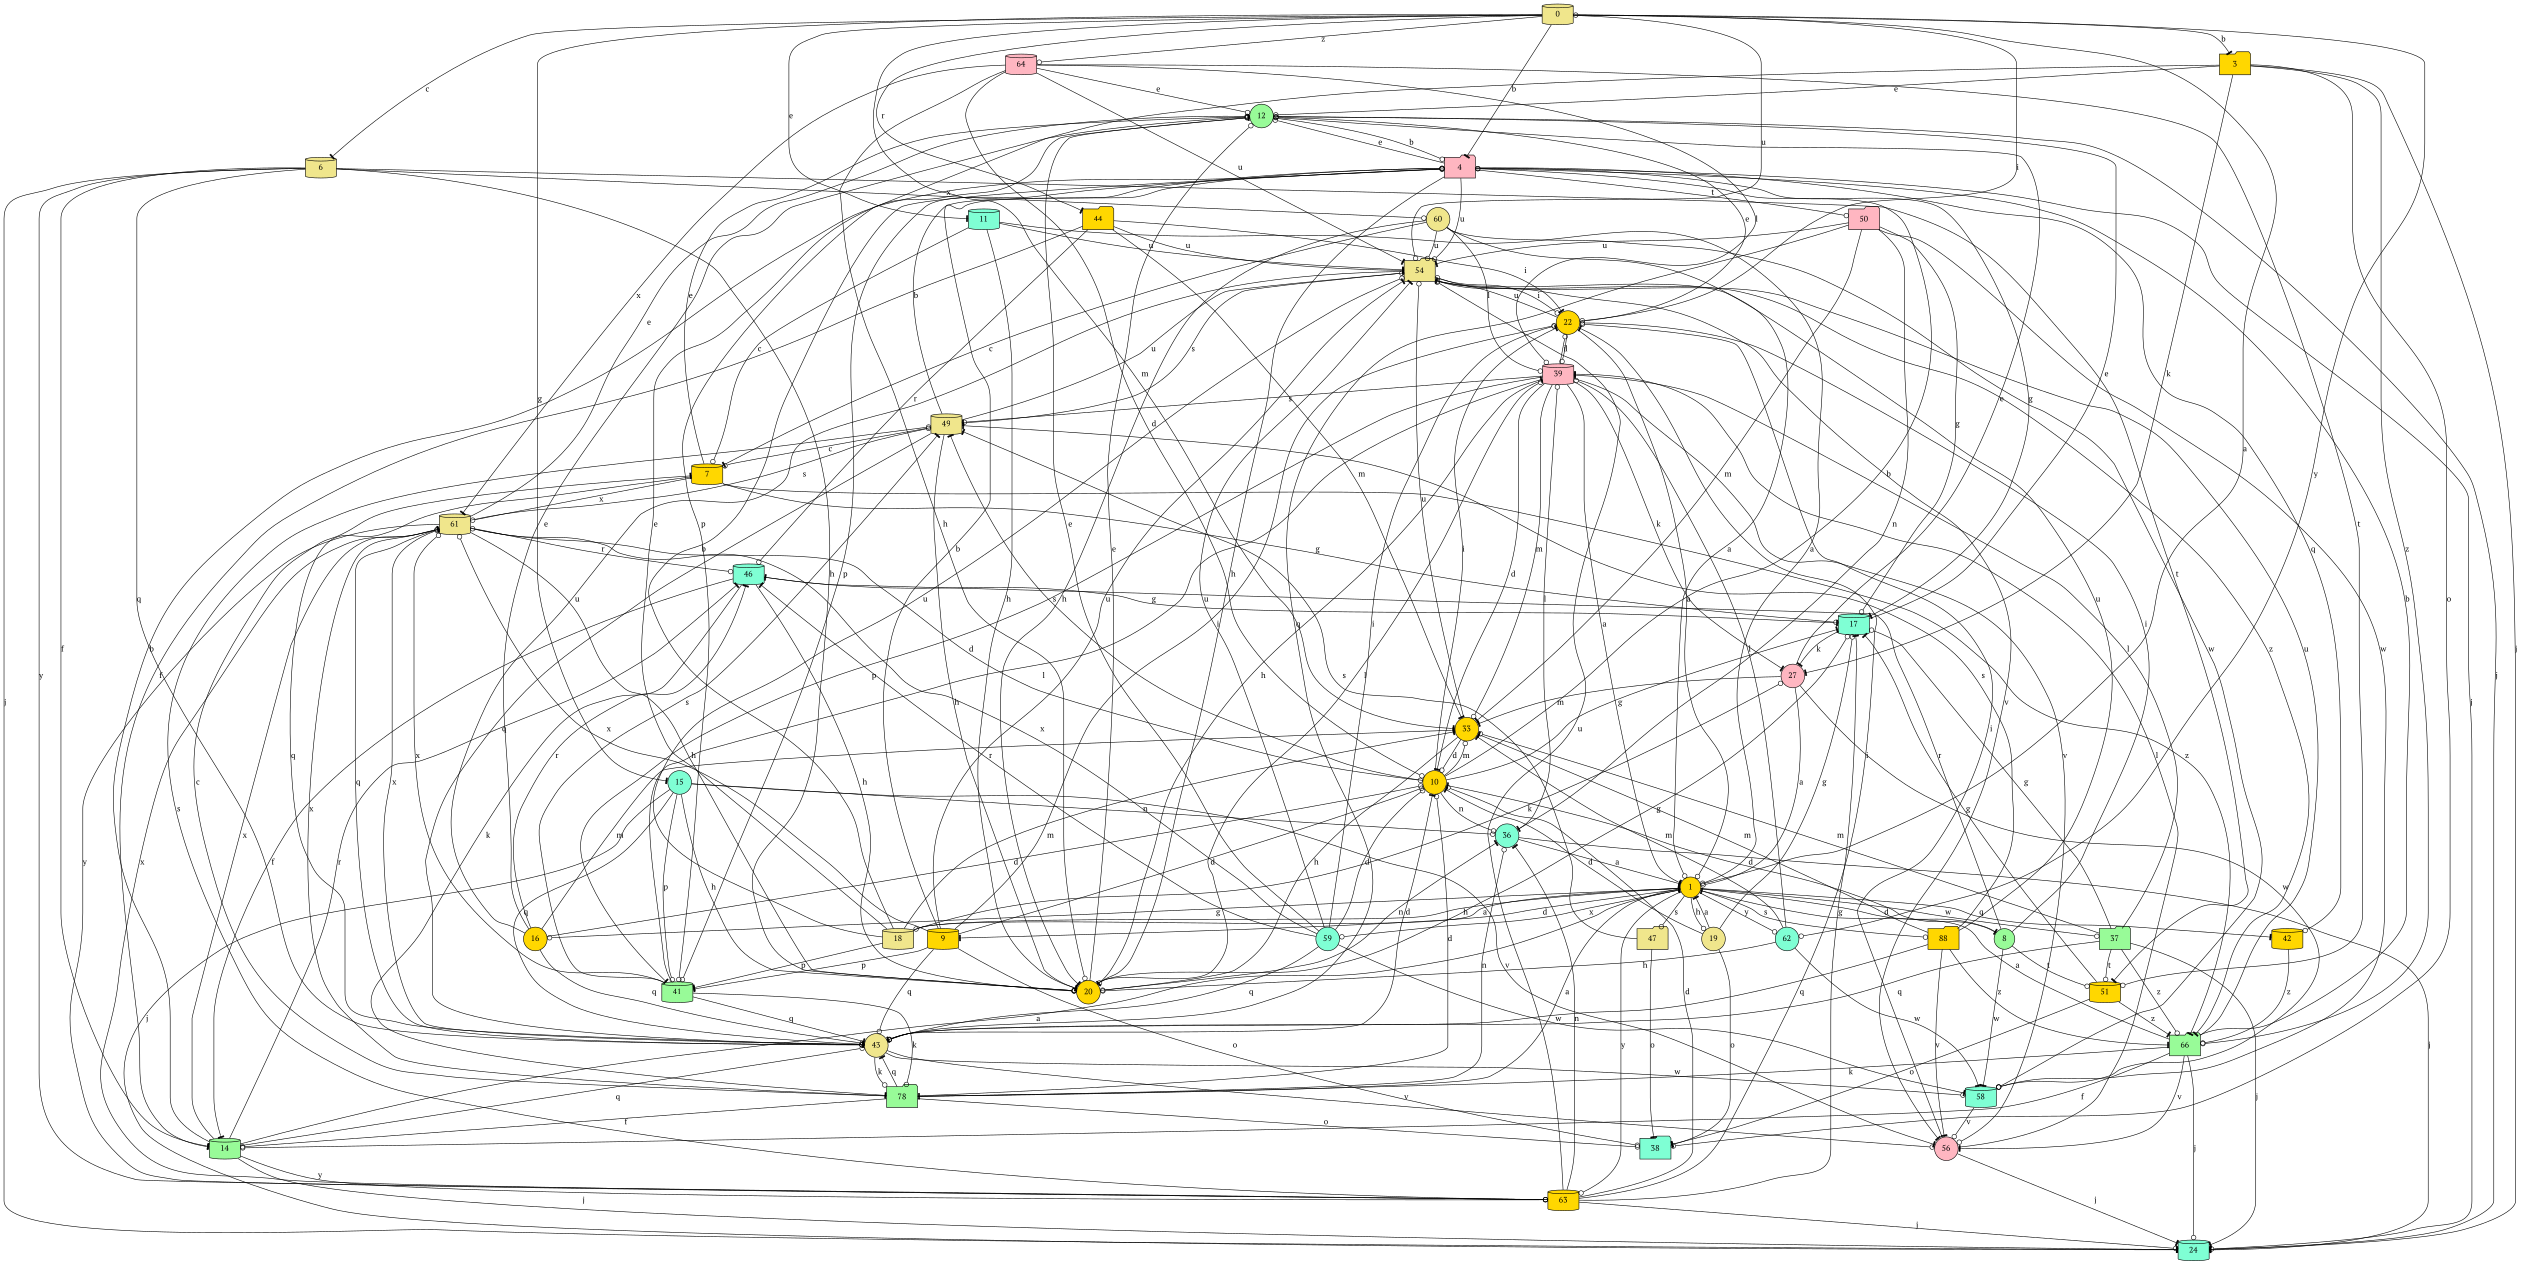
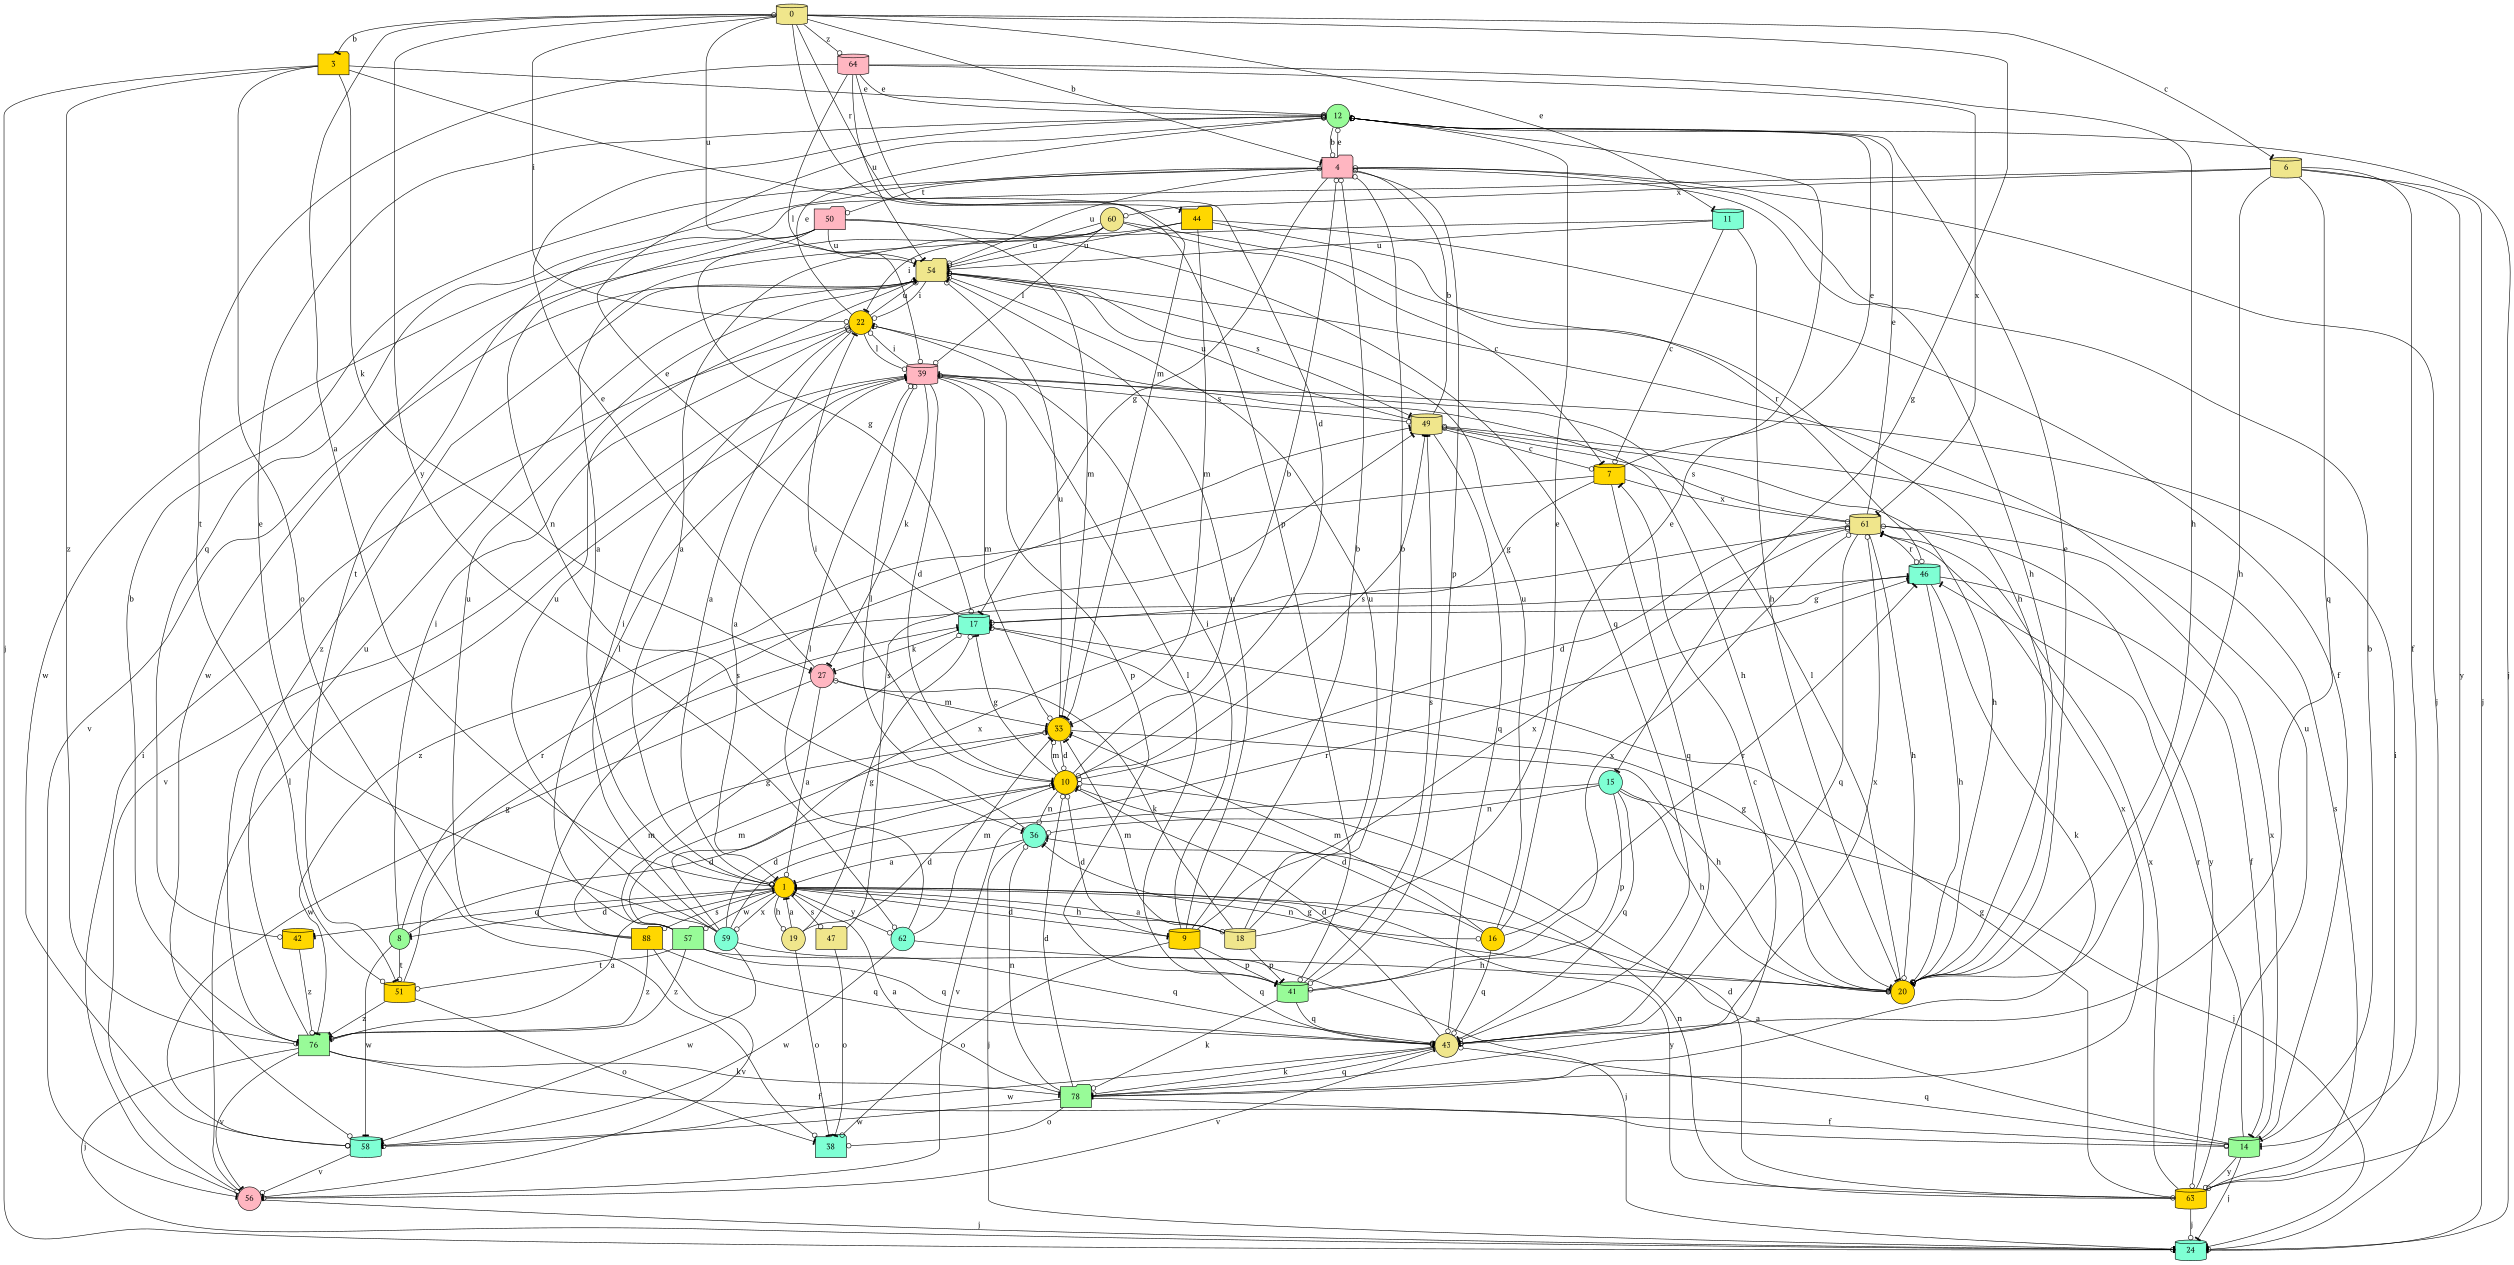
node "37": label "37" -> "57"
node "66": label "66" -> "76"
edge "78" -> "58": added, label "w"
